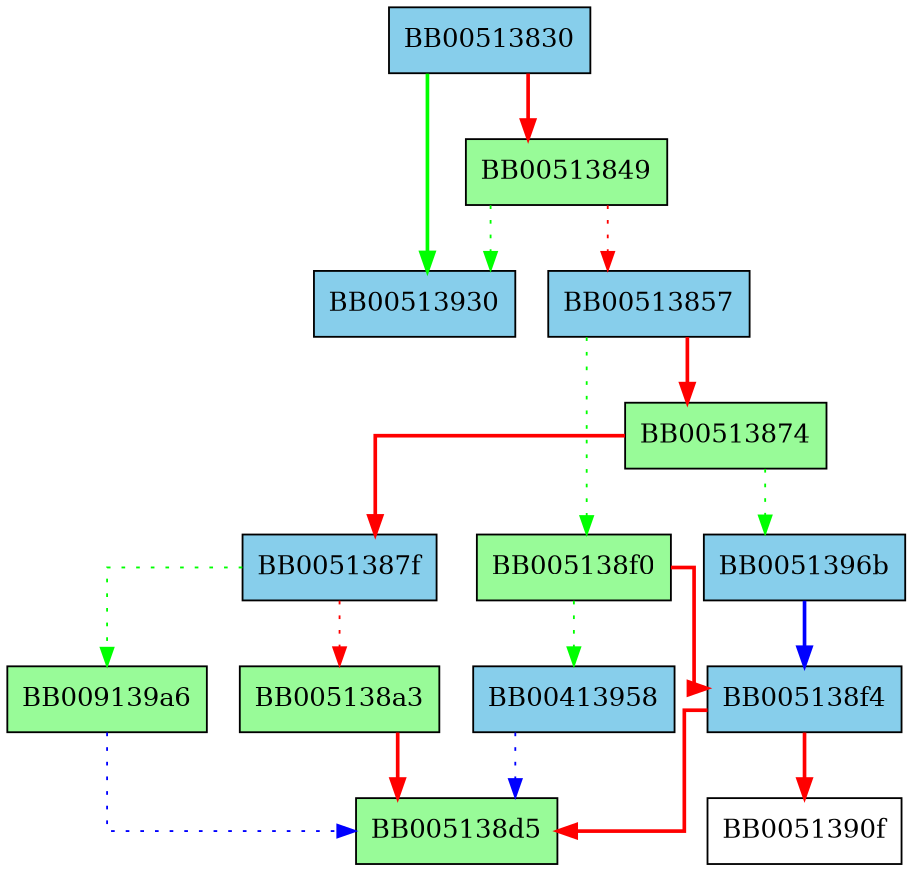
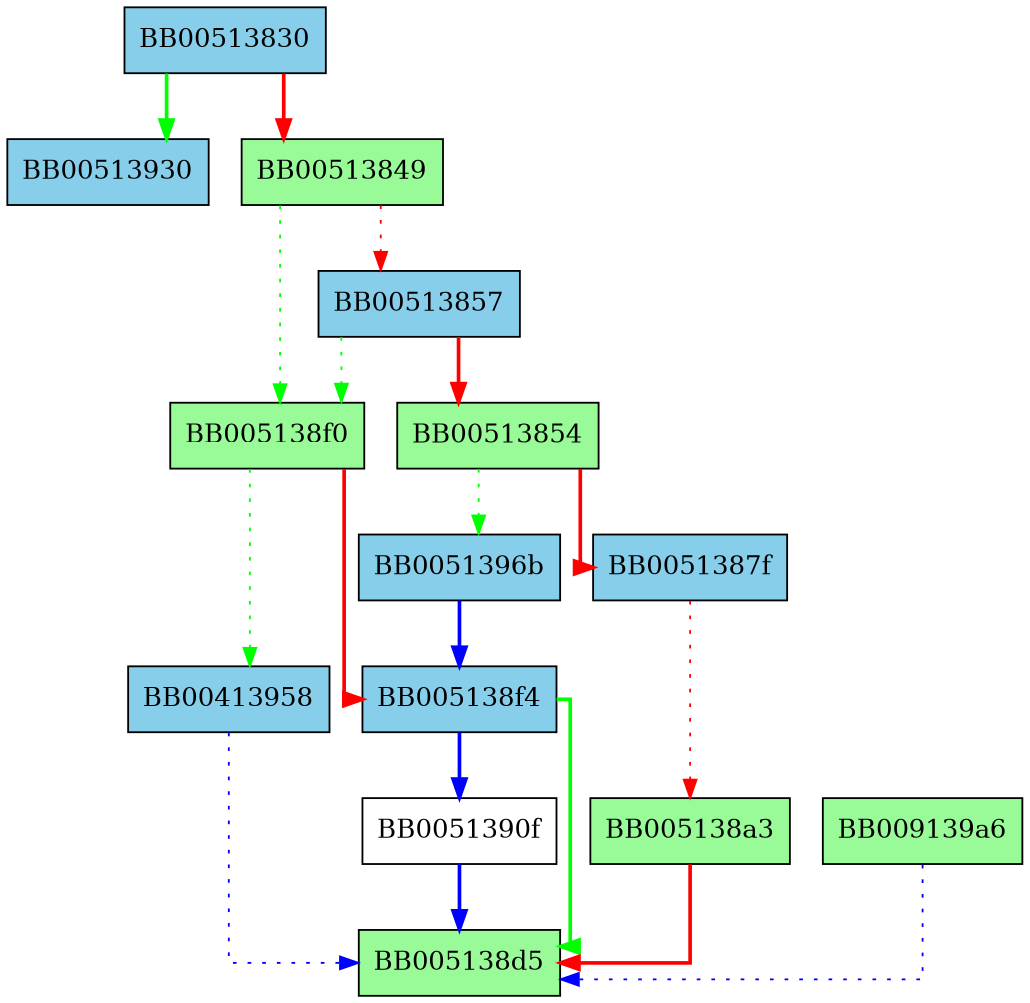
edge "BB00513849" -> "BB00513930": now "BB00513849" -> "BB005138f0"
node "BB00513874": label "BB00513874" -> "BB00513854"
edge "BB0051387f" -> "BB009139a6": removed
edge "BB005138f4" -> "BB0051390f": color red -> blue
edge "BB005138f4" -> "BB005138d5": color red -> green
edge "BB0051390f" -> "BB005138d5": added
